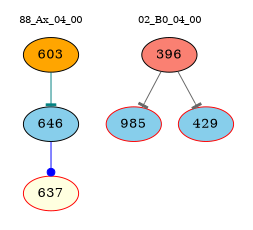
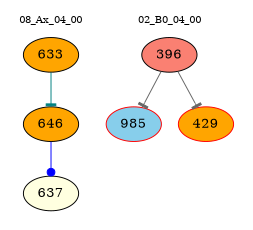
cluster "88_Ax_04_00": label "88_Ax_04_00" -> "08_Ax_04_00"
node "603": label "603" -> "633"
node "646": fillcolor skyblue -> orange
node "429": fillcolor skyblue -> orange
node "637": color red -> black
